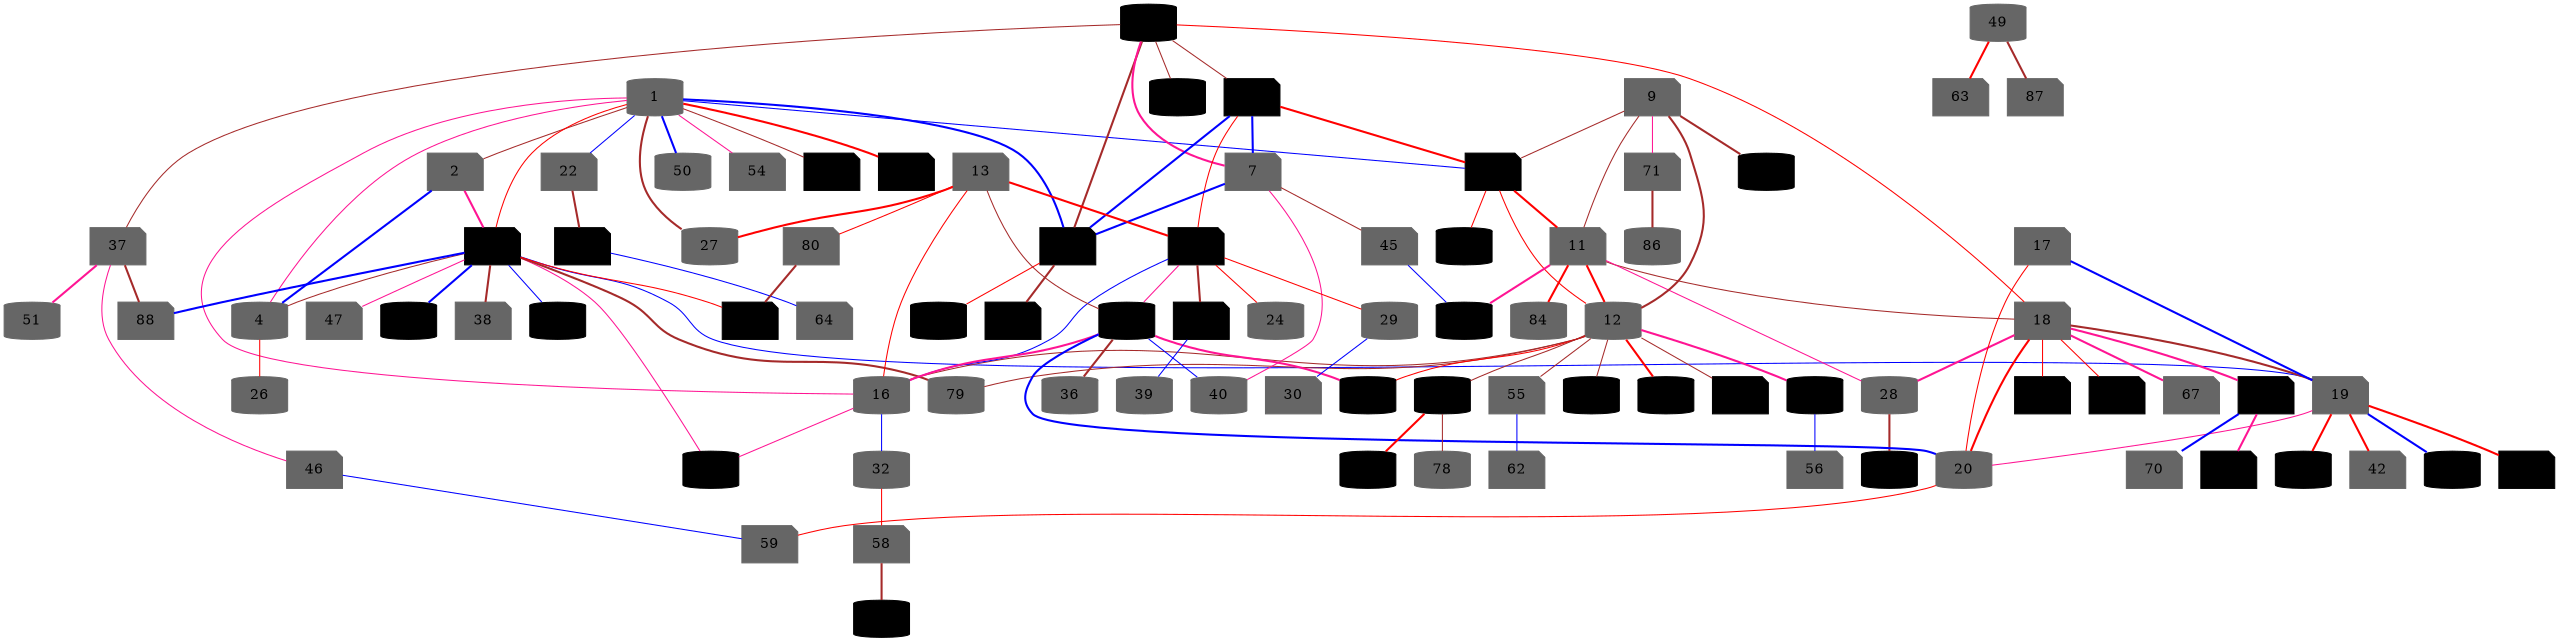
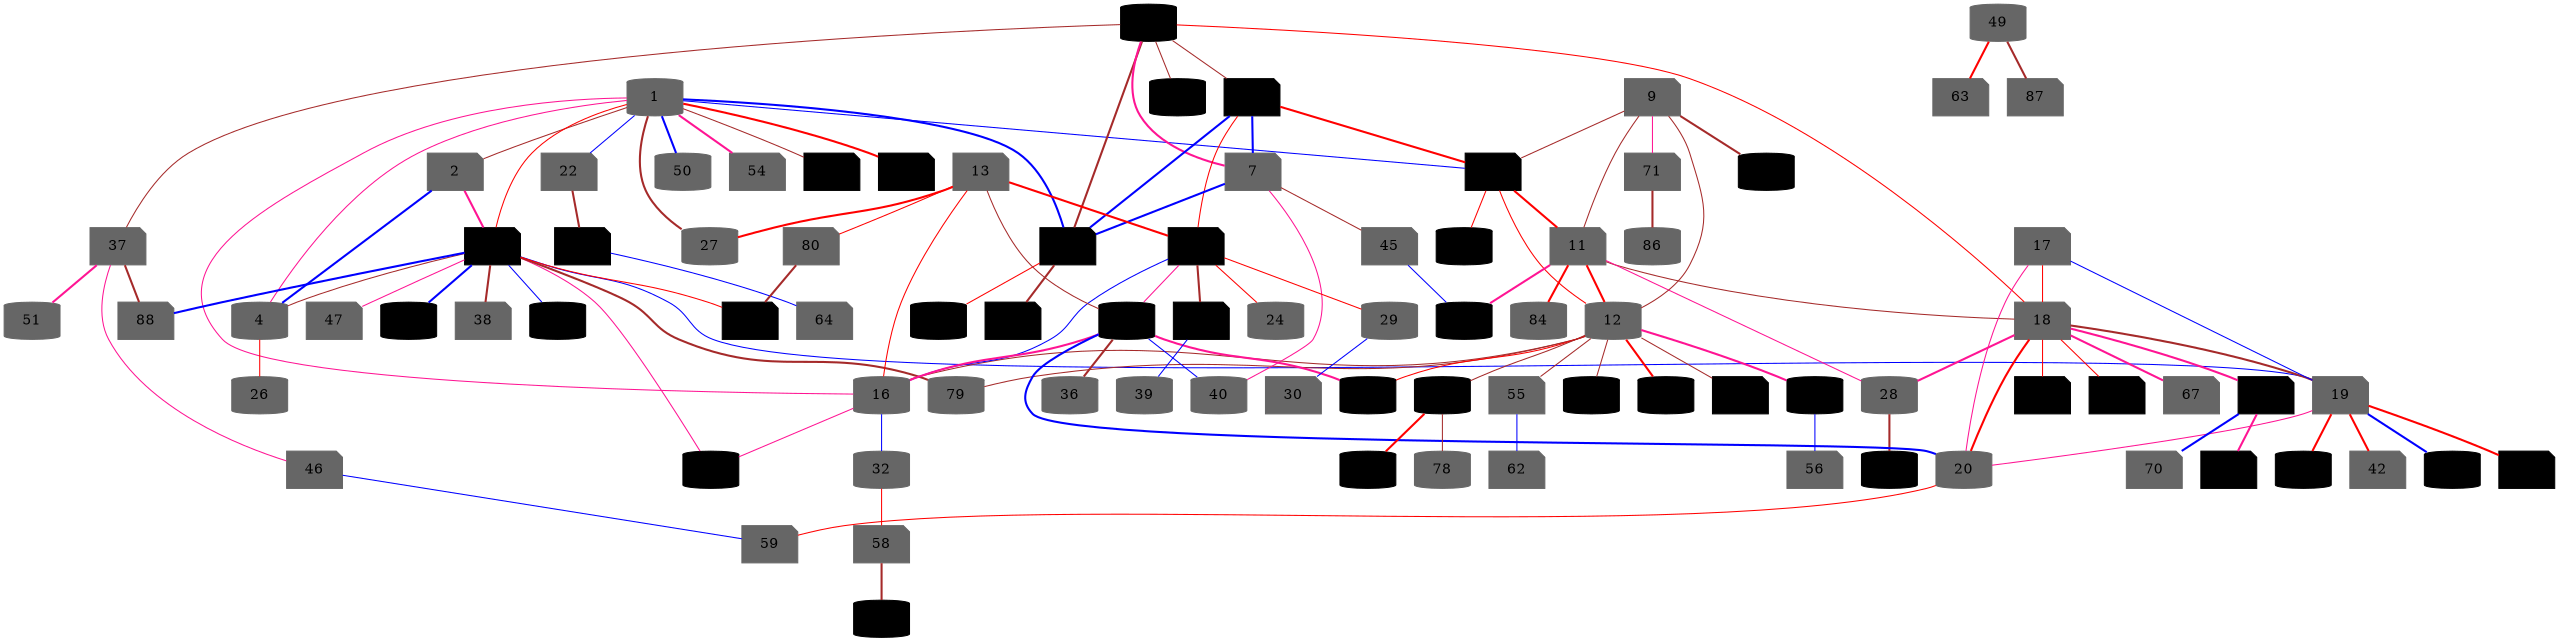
edge "1" -- "54": style solid -> bold
edge "9" -- "12": style bold -> solid
edge "17" -- "18": added
edge "17" -- "19": style bold -> solid
edge "17" -- "20": color red -> deeppink
